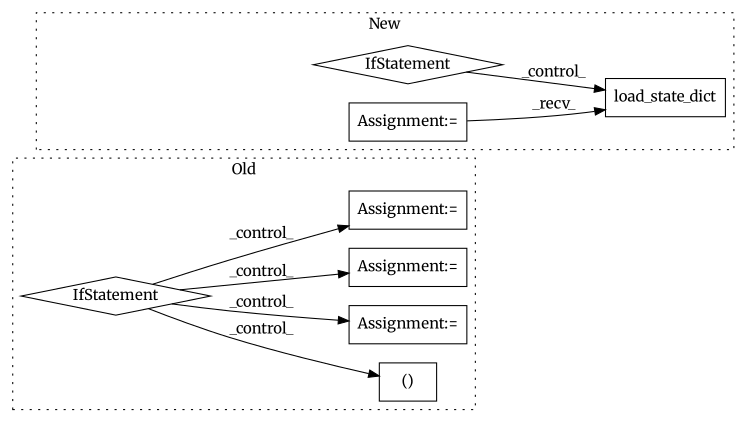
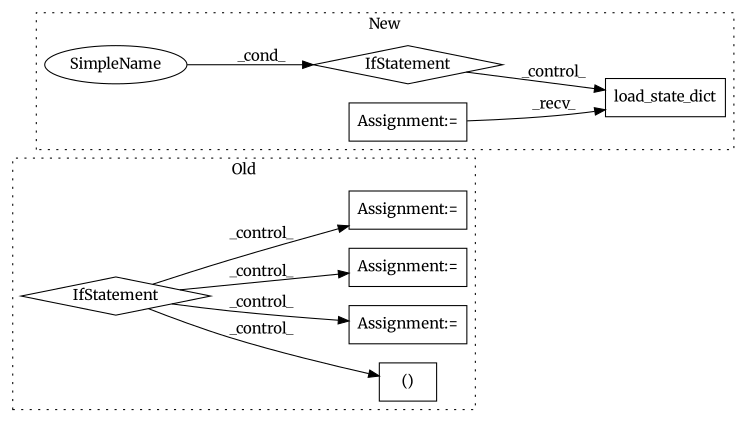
node "SimpleName": added
